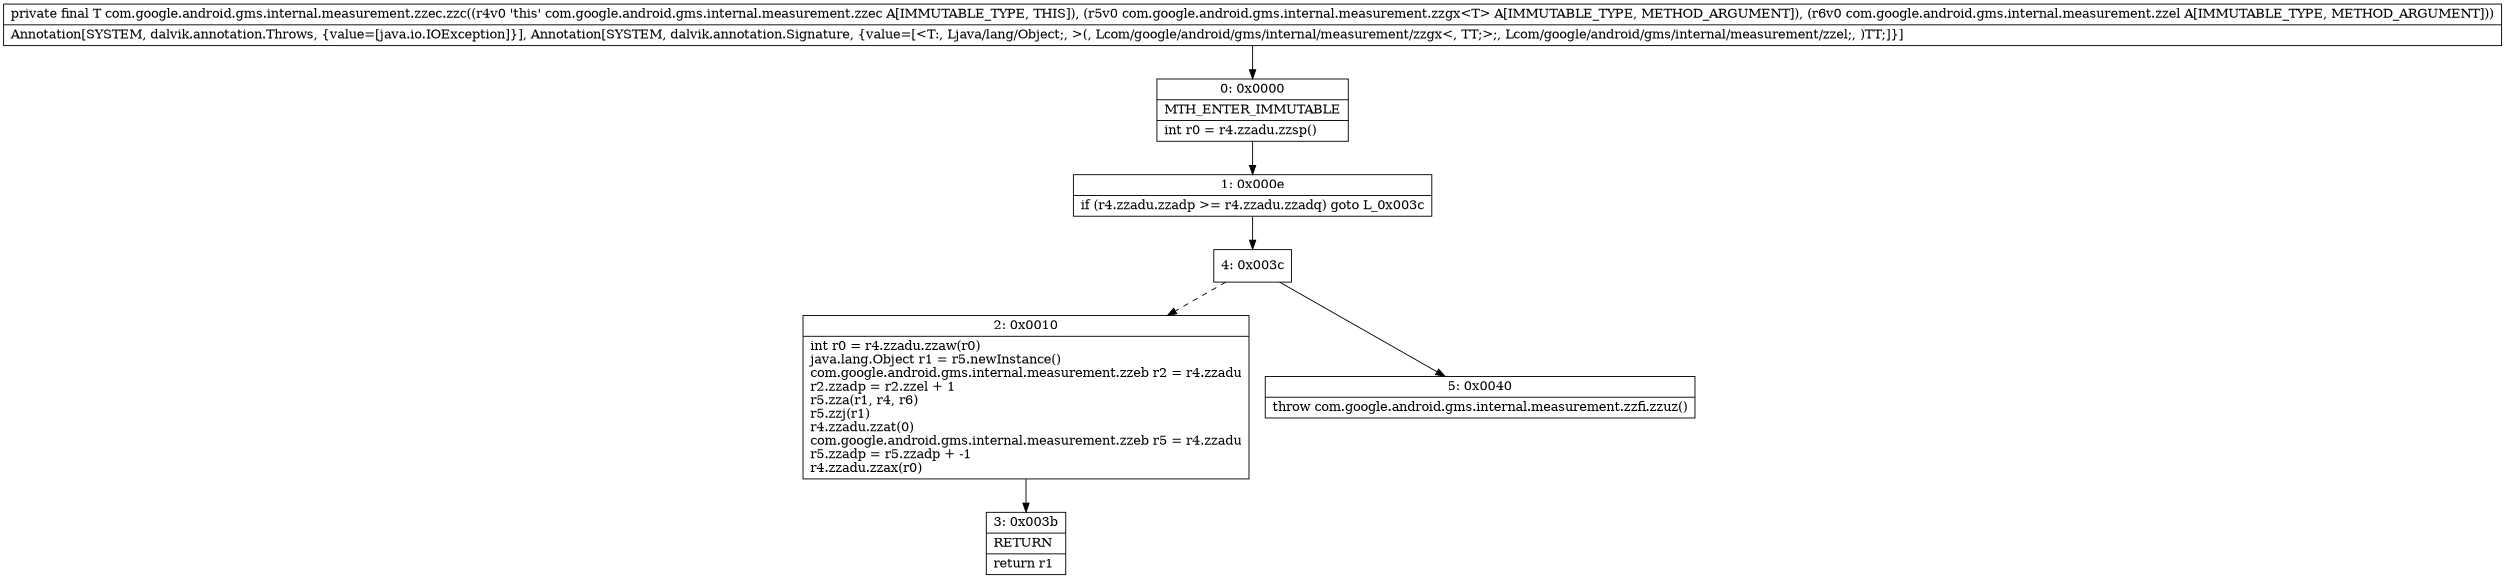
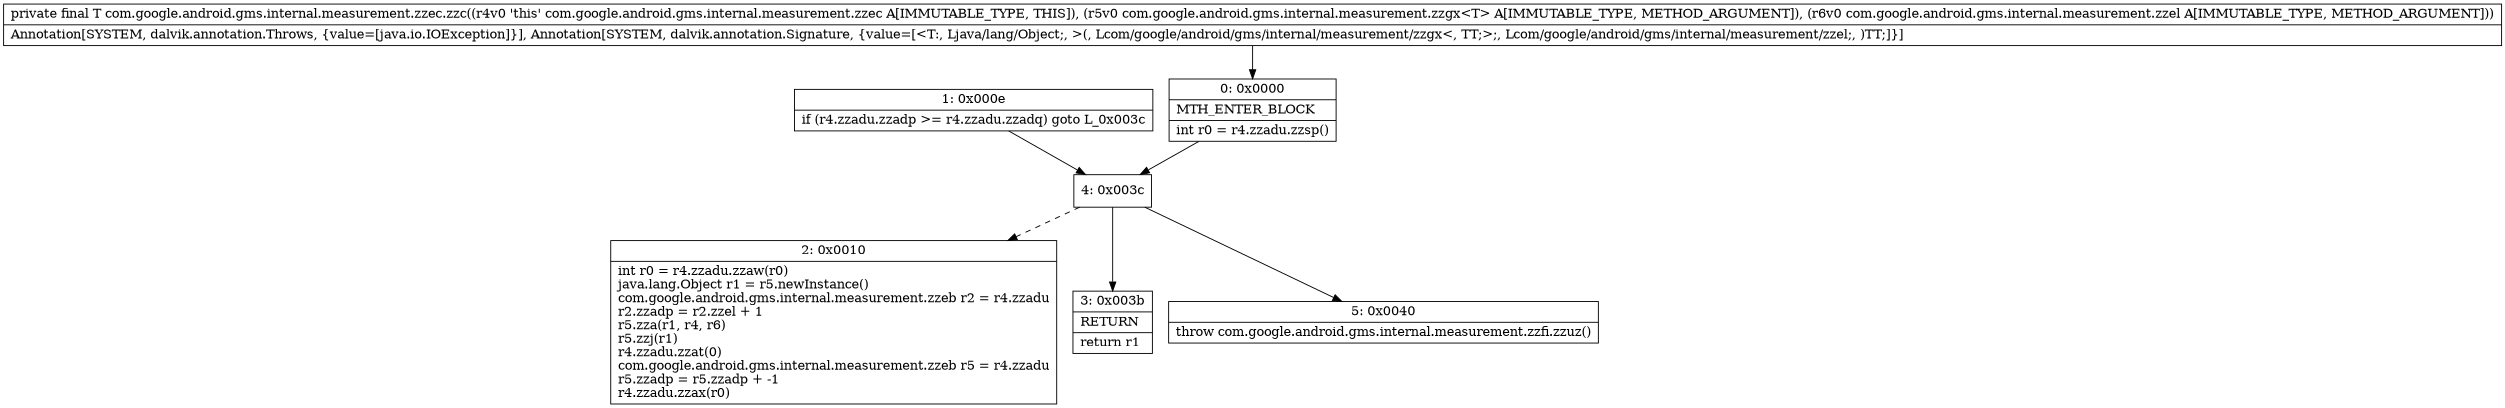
node "0: 0x0000": text "MTH_ENTER_IMMUTABLE" -> "MTH_ENTER_BLOCK"
edge "0: 0x0000" -> "1: 0x000e": now "0: 0x0000" -> "4: 0x003c"
edge "2: 0x0010" -> "3: 0x003b": now "4: 0x003c" -> "3: 0x003b"
